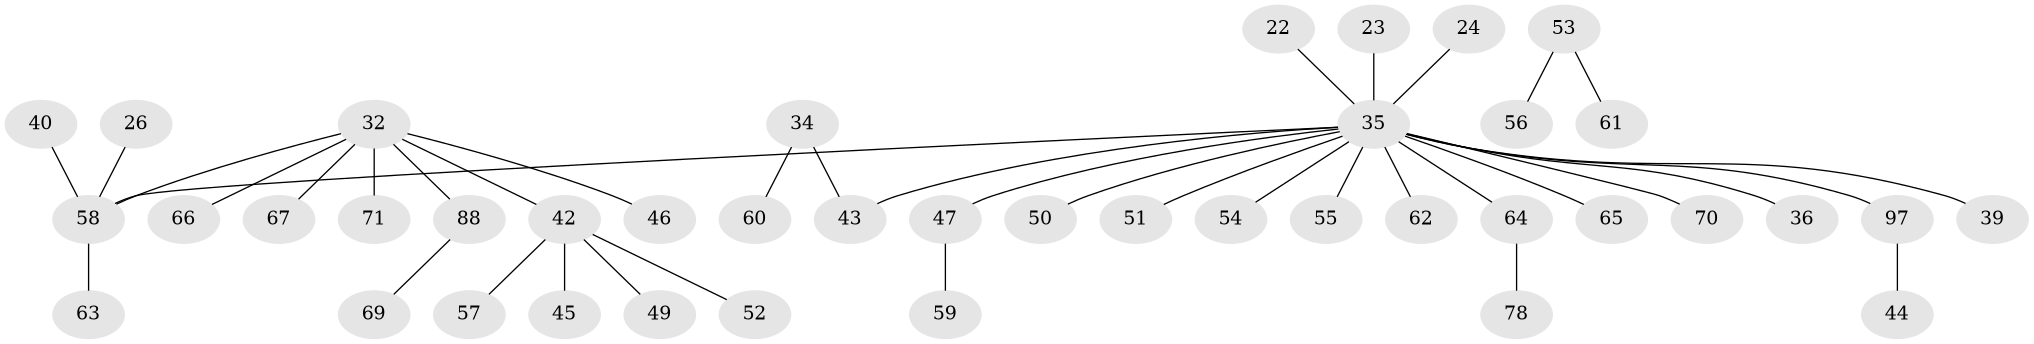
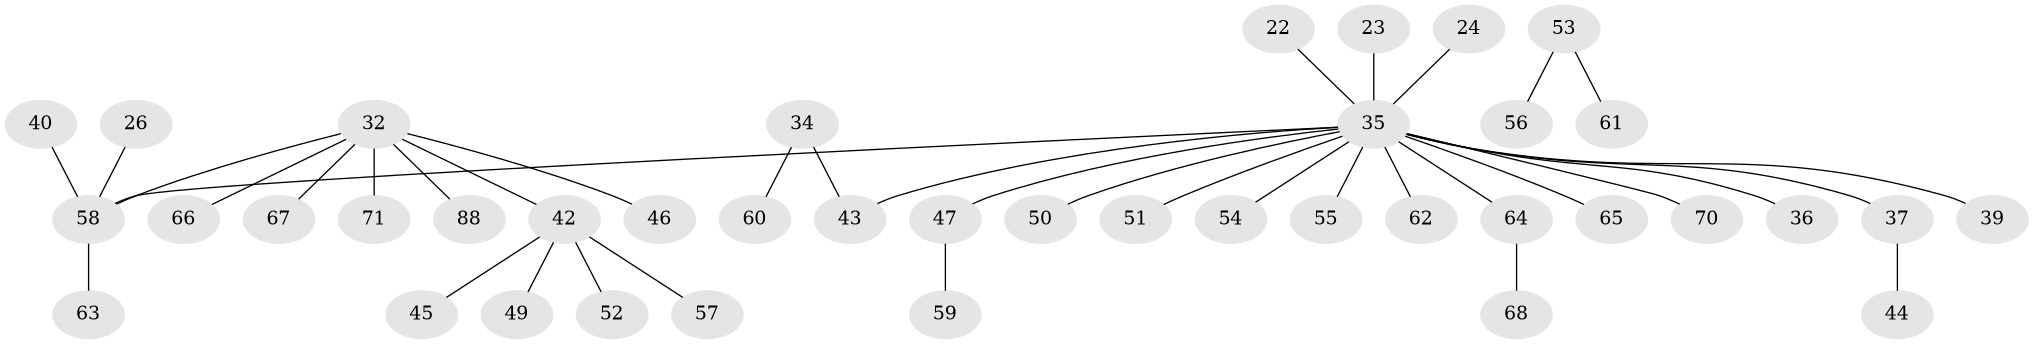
node "97": label "97" -> "37"
node "69": removed
node "78": label "78" -> "68"
